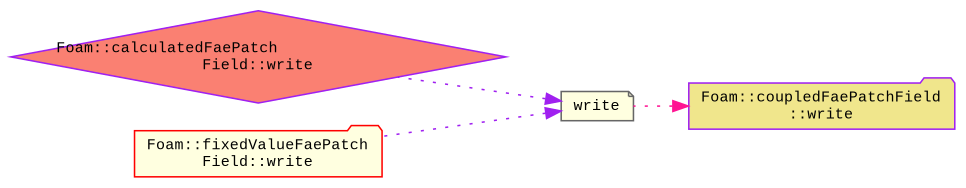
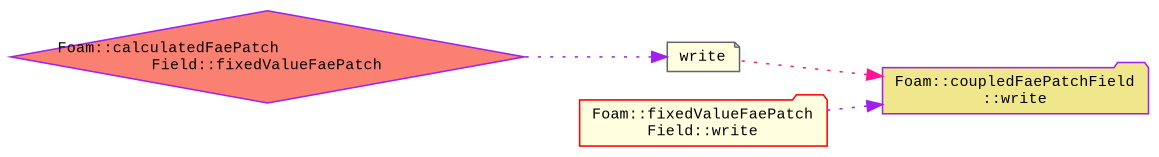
node "Foam::calculatedFaePatch Field::write": label "Foam::calculatedFaePatch Field::write" -> "Foam::calculatedFaePatch Field::fixedValueFaePatch"
edge "Foam::fixedValueFaePatch Field::write" -> "write": now "Foam::fixedValueFaePatch Field::write" -> "Foam::coupledFaePatchField ::write"
